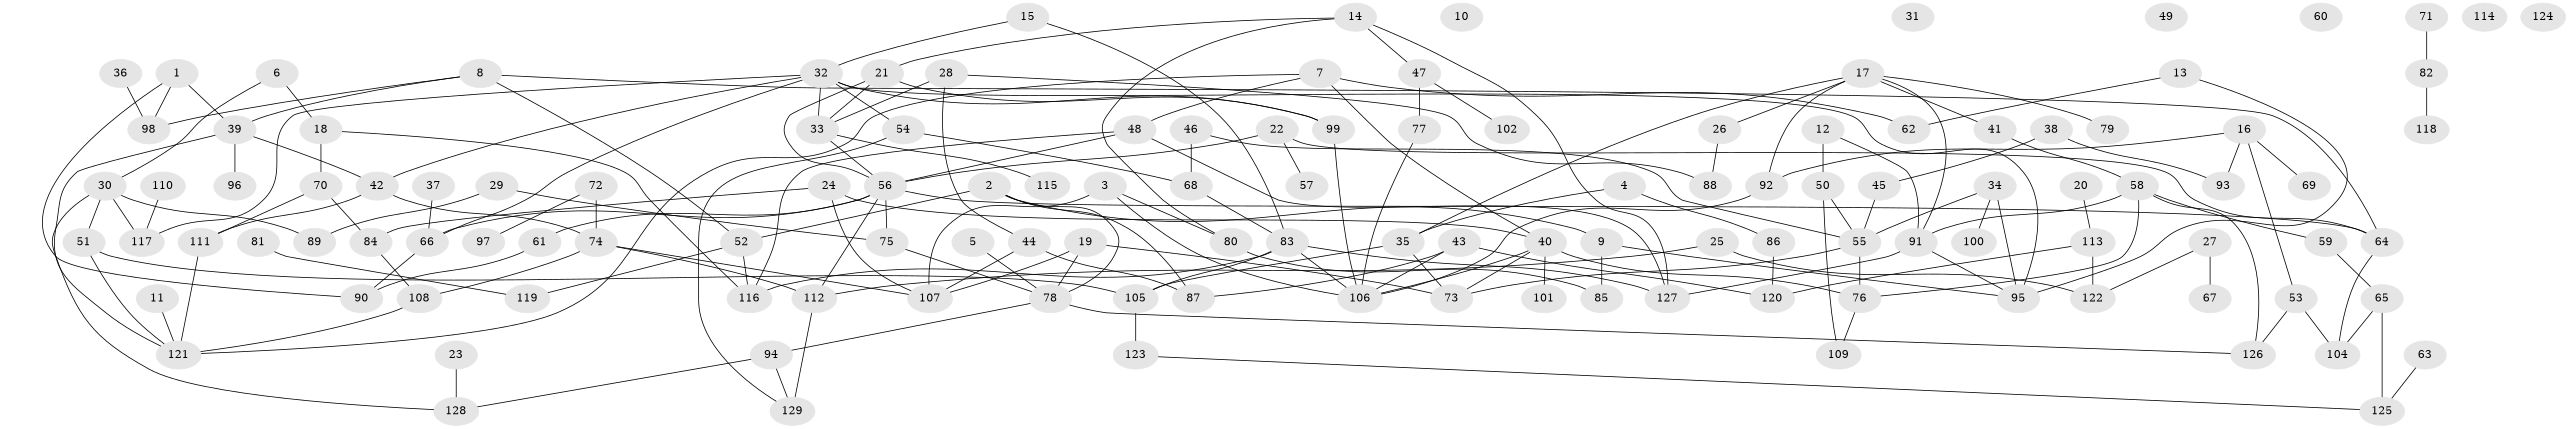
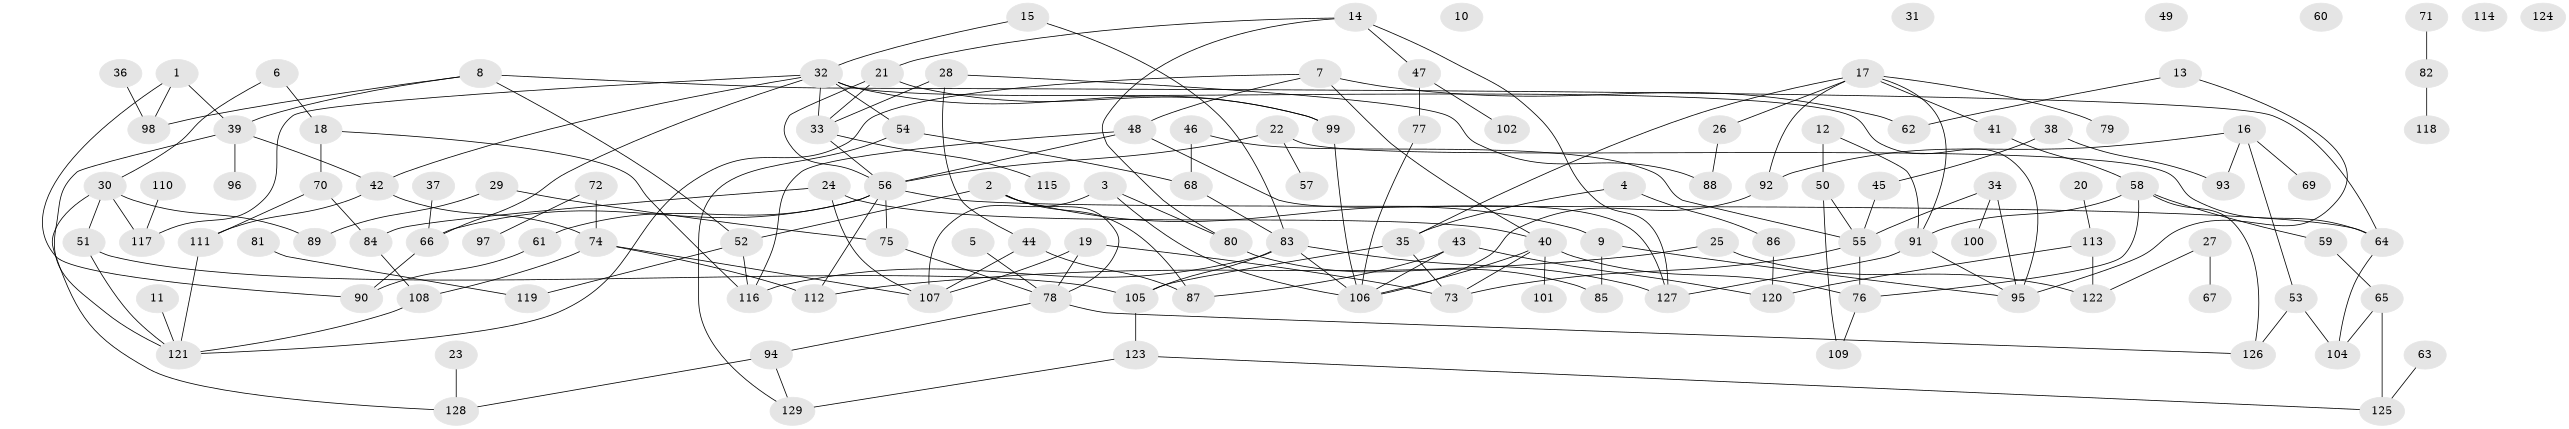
edge "112" -- "129": now "123" -- "129"
